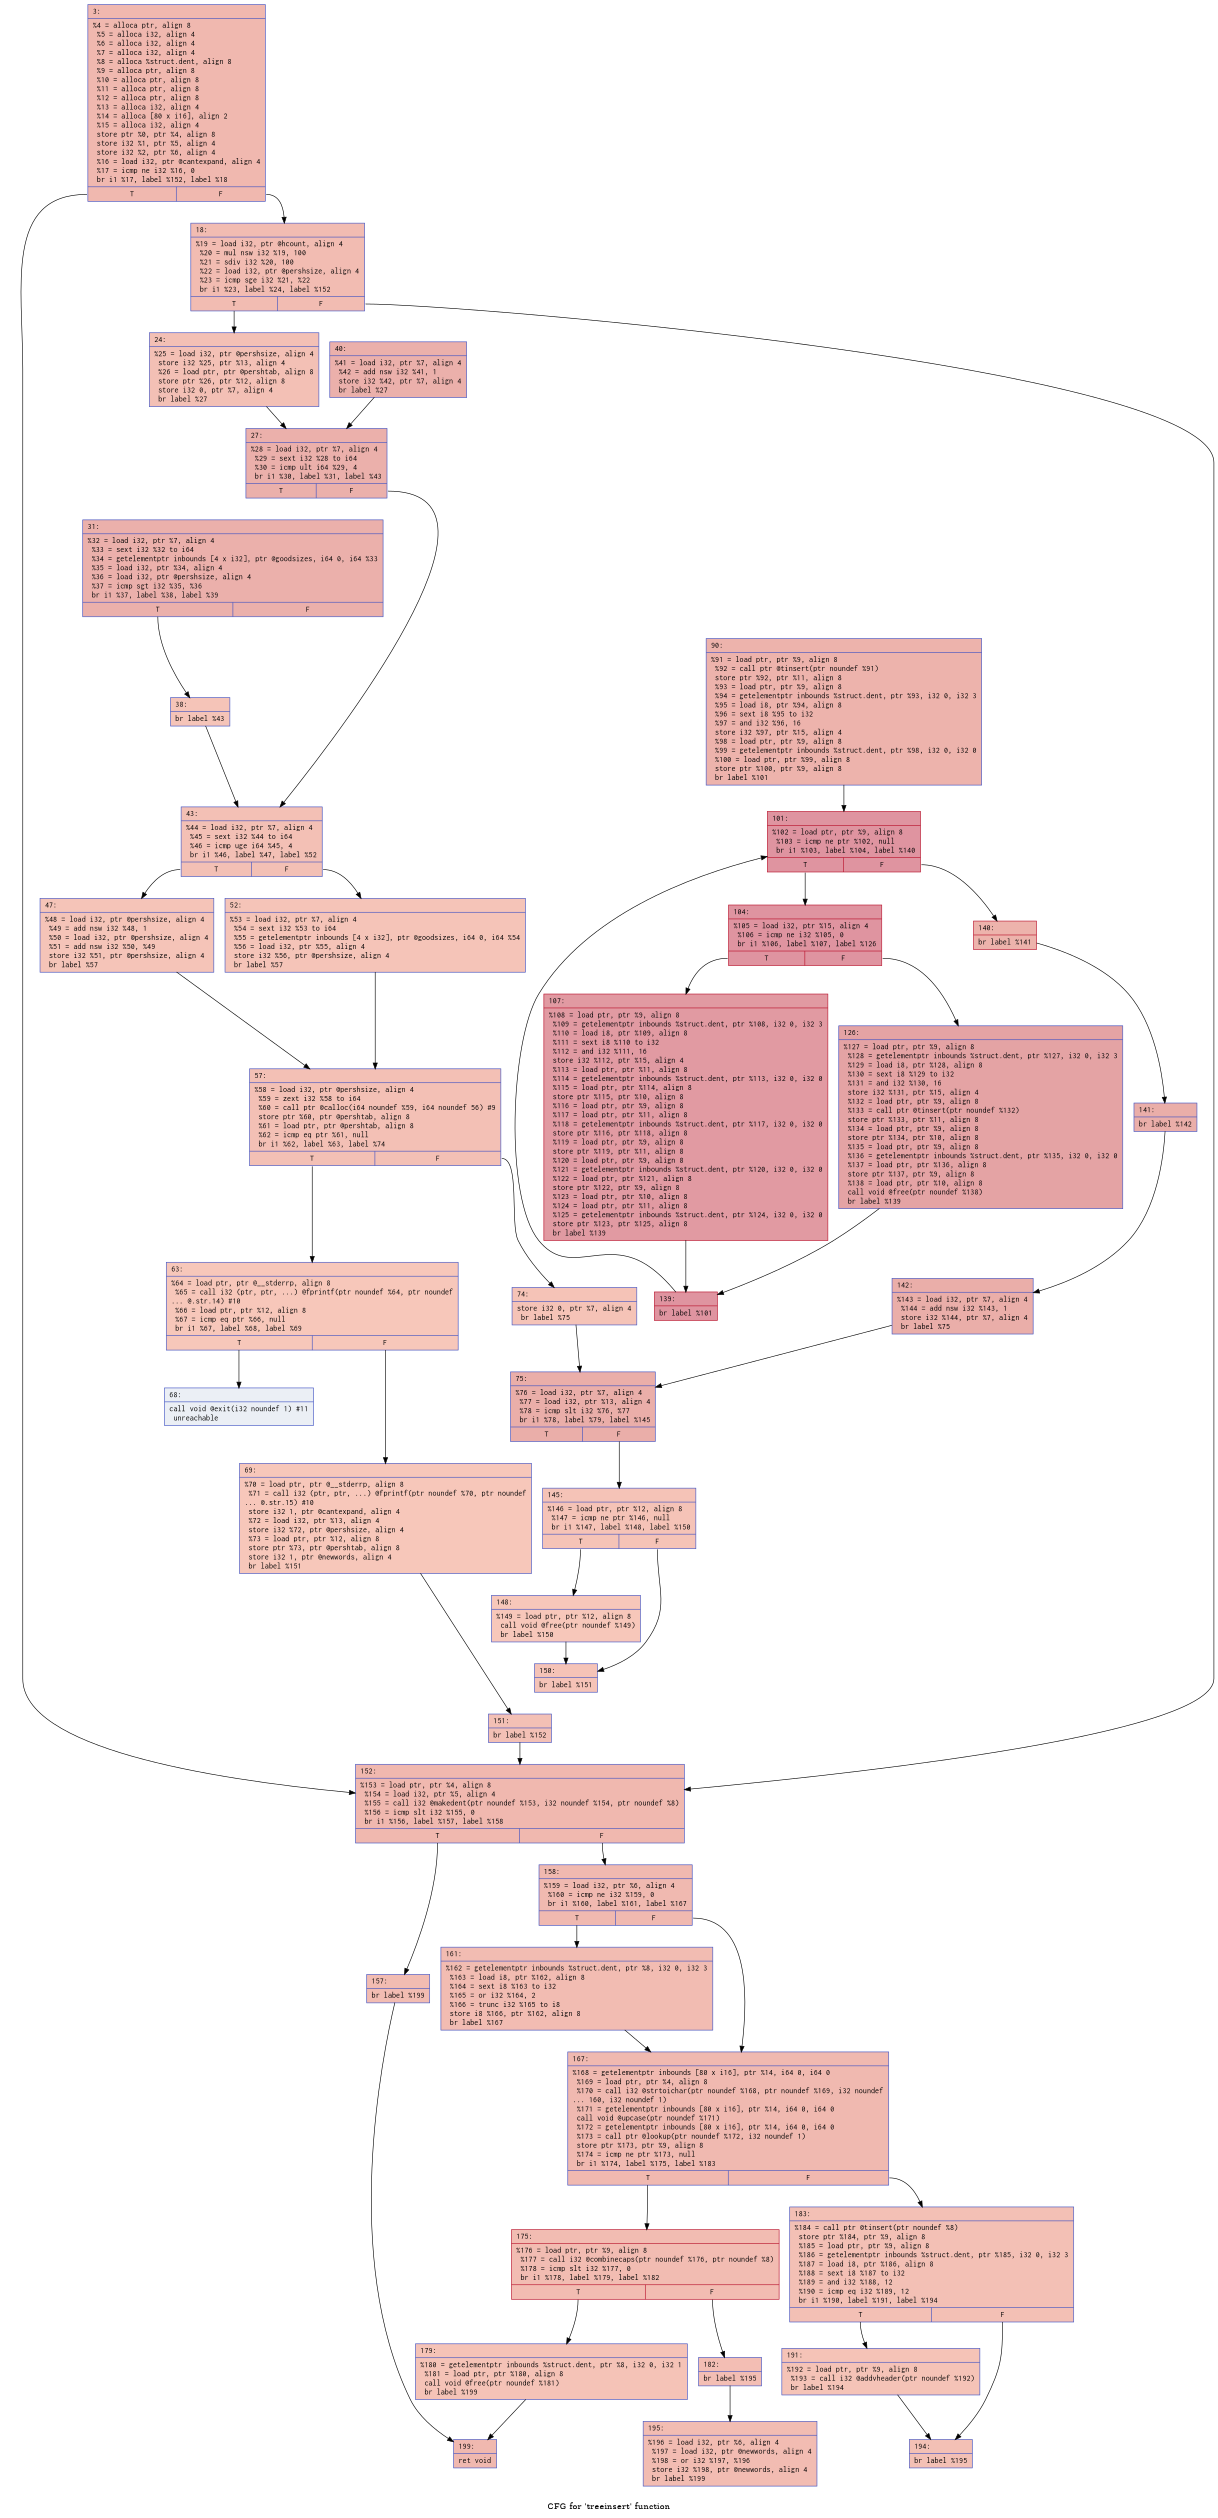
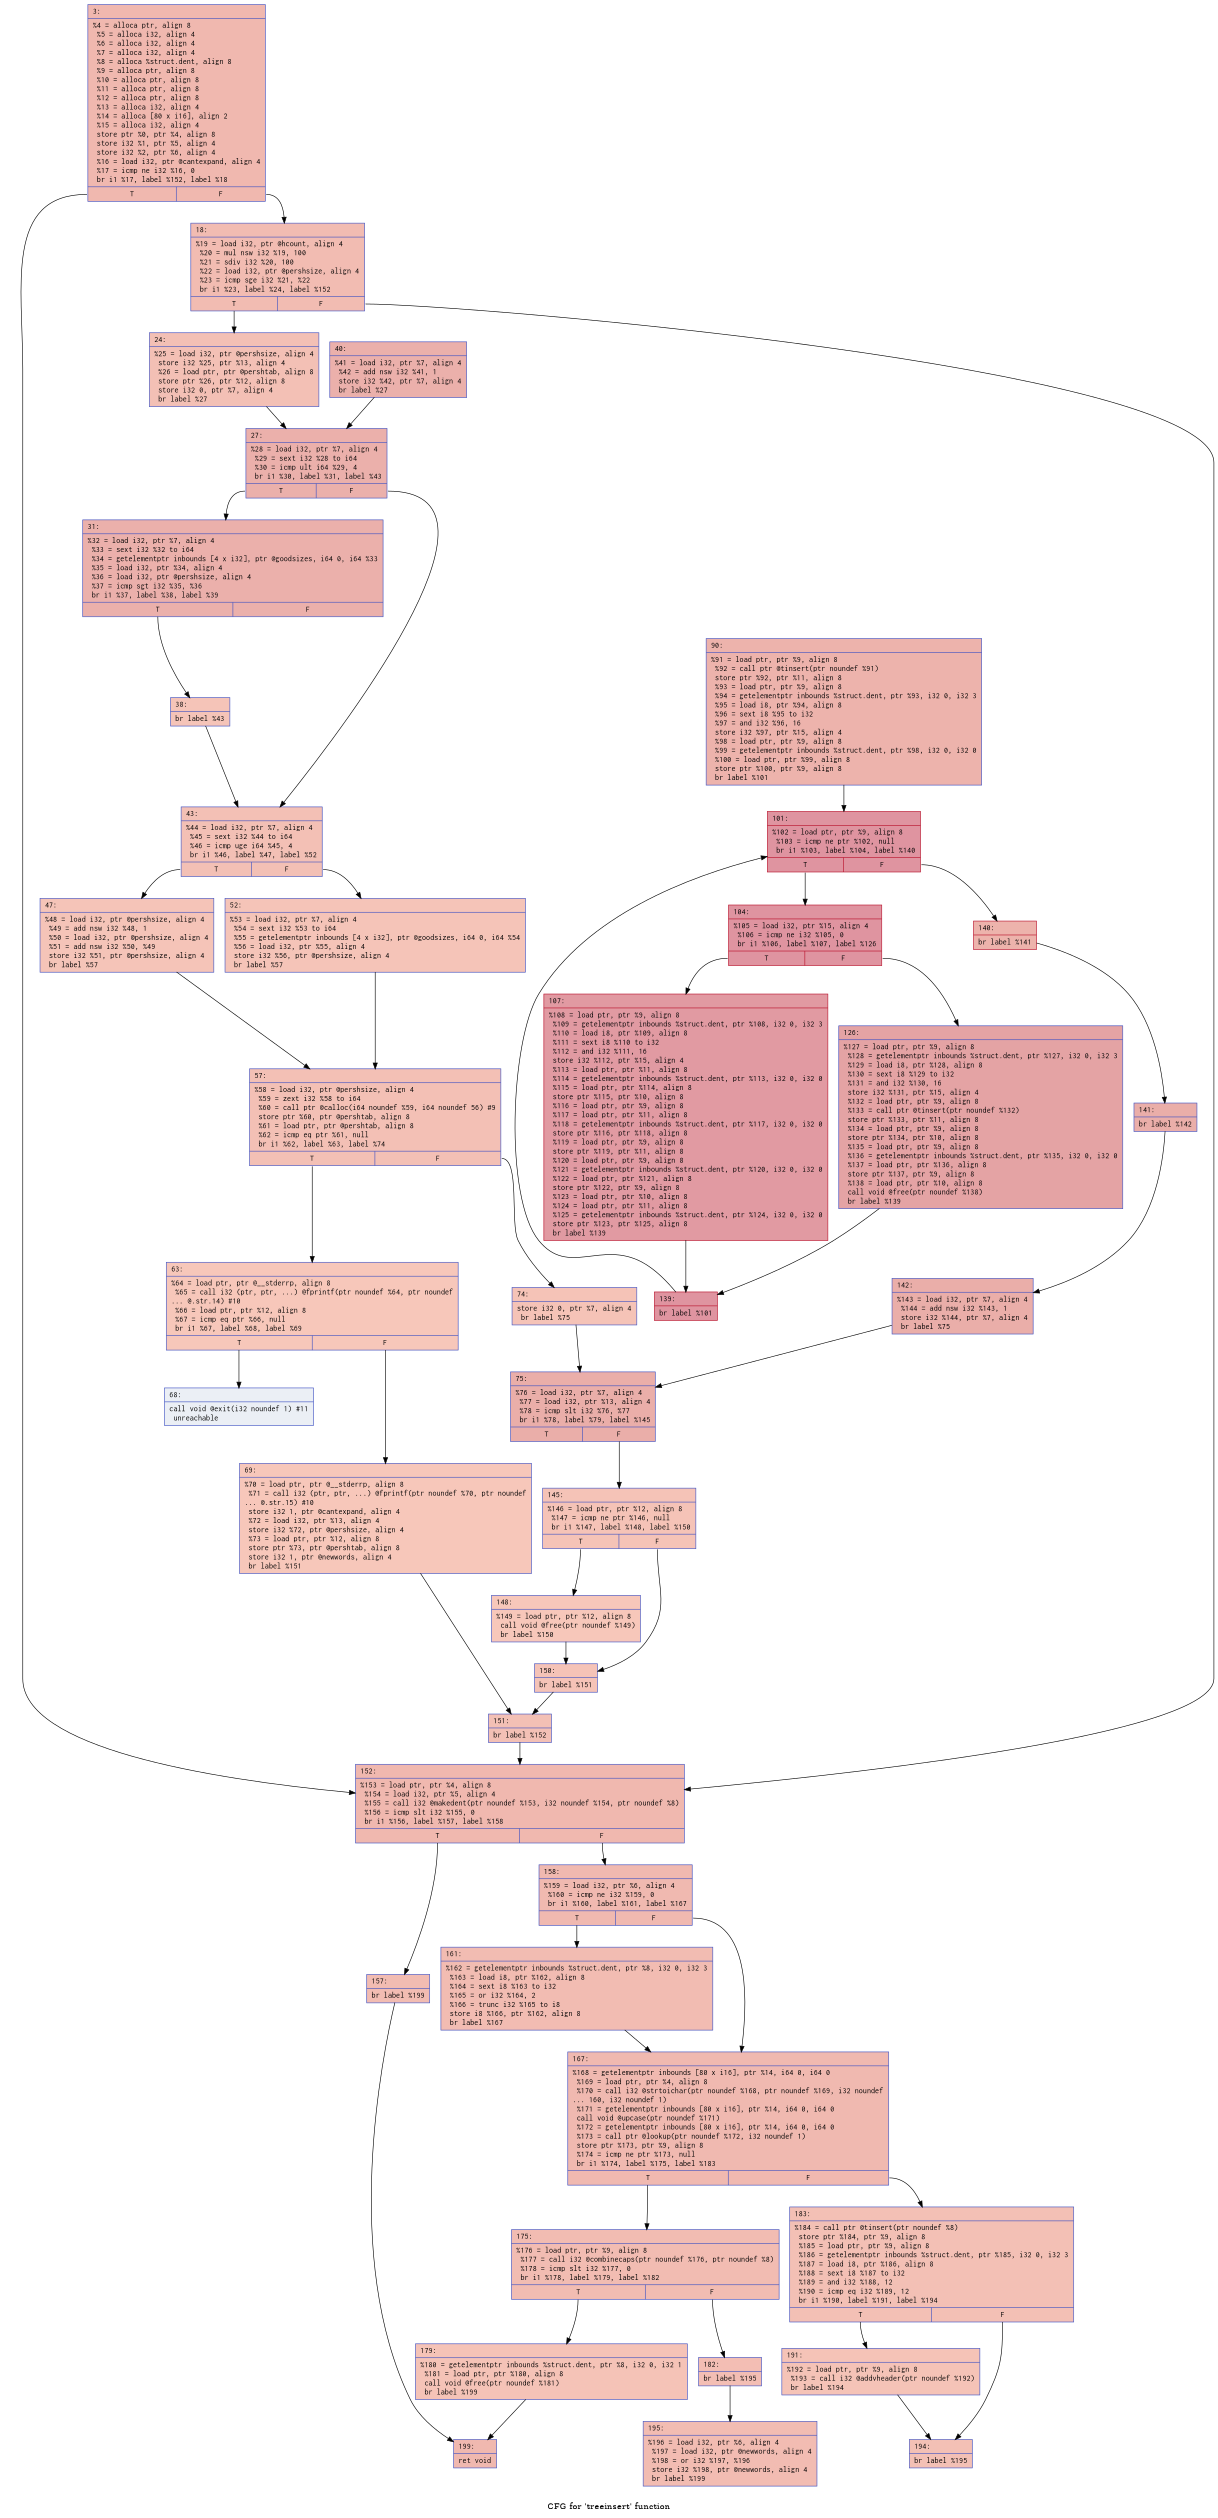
edge "27:" -> "31:": added
edge "150:" -> "151:": added
node "175:": color #b70d28ff -> #3d50c3ff
